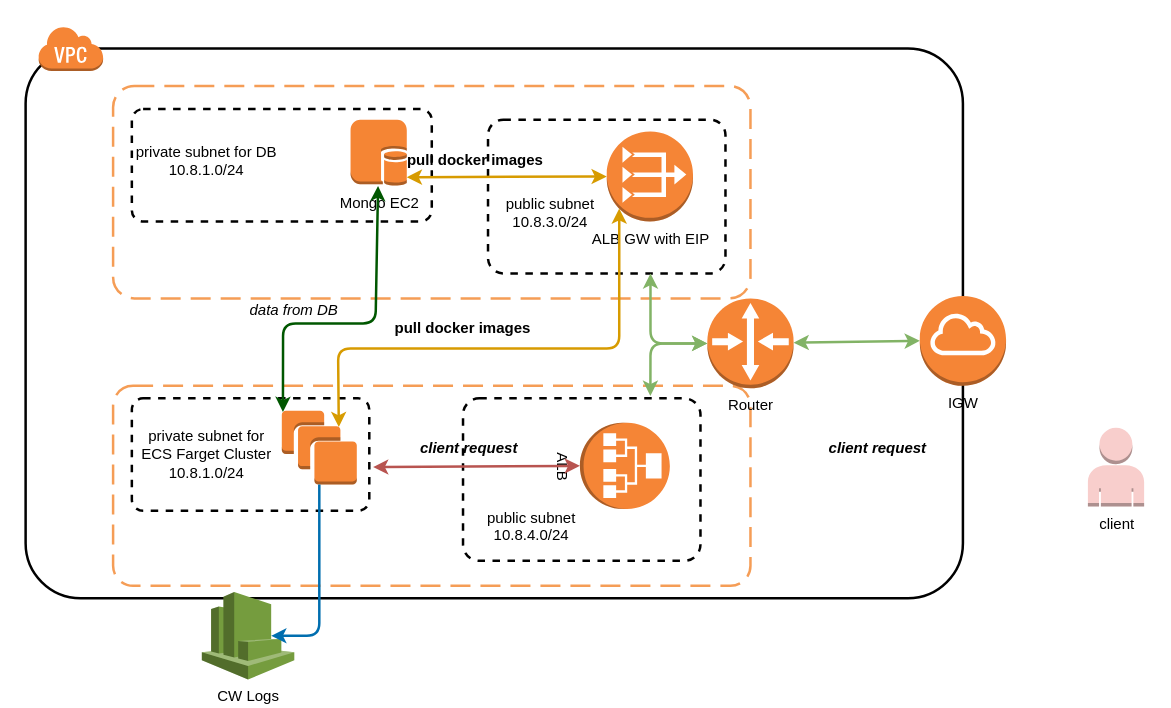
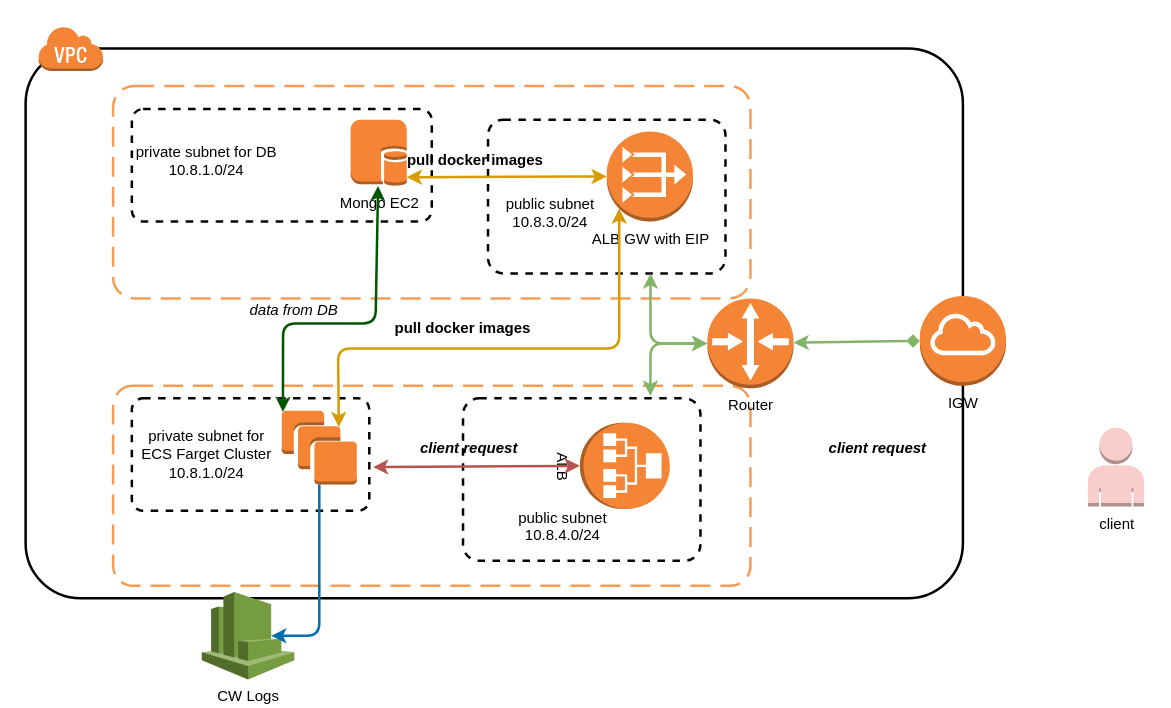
edge "IGW" -- "Router": arrowhead classic -> diamond
node "public subnet 10.8.4.0/24": moved (531, 536) -> (563, 536)
